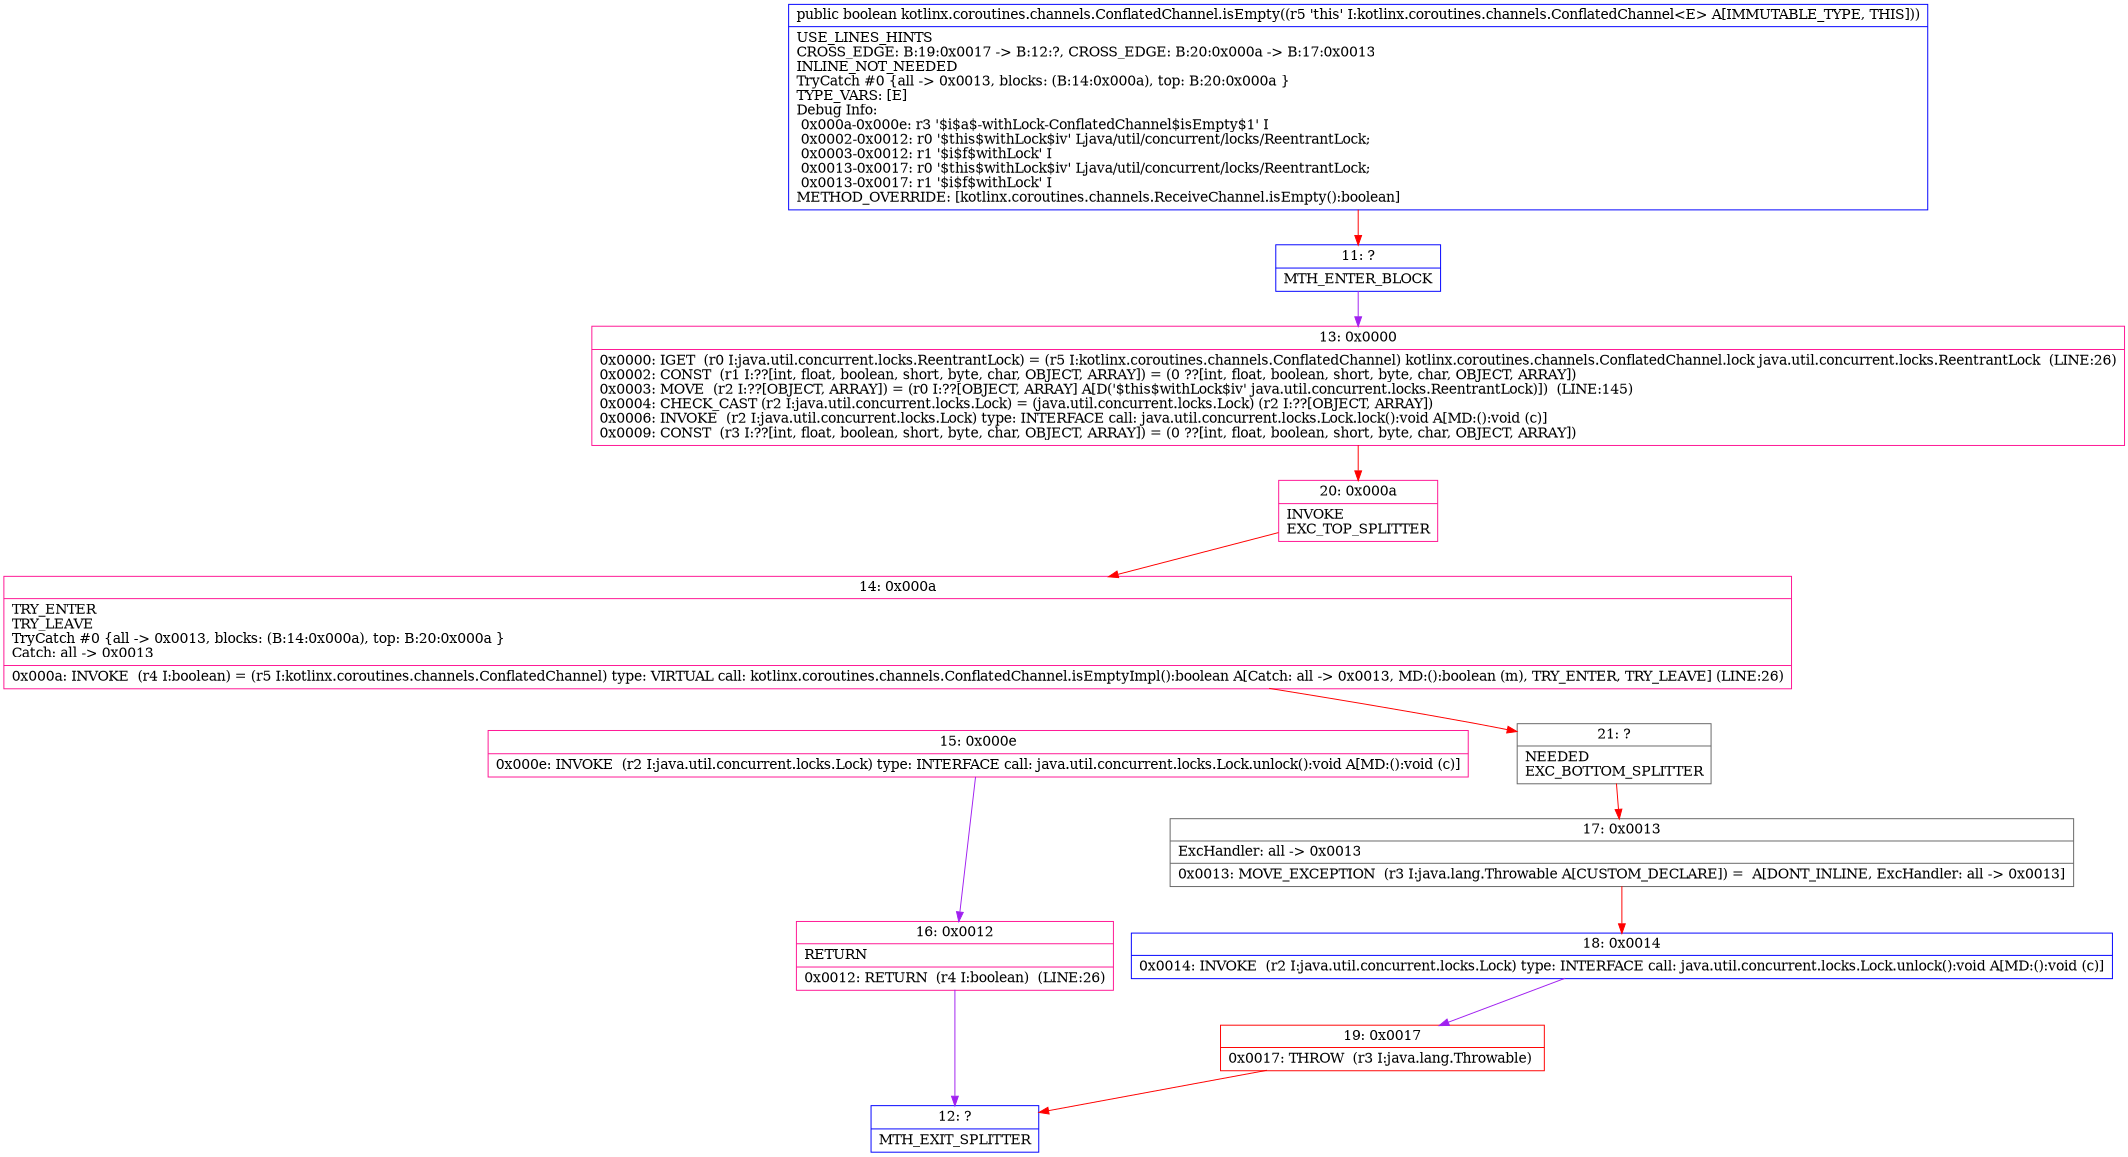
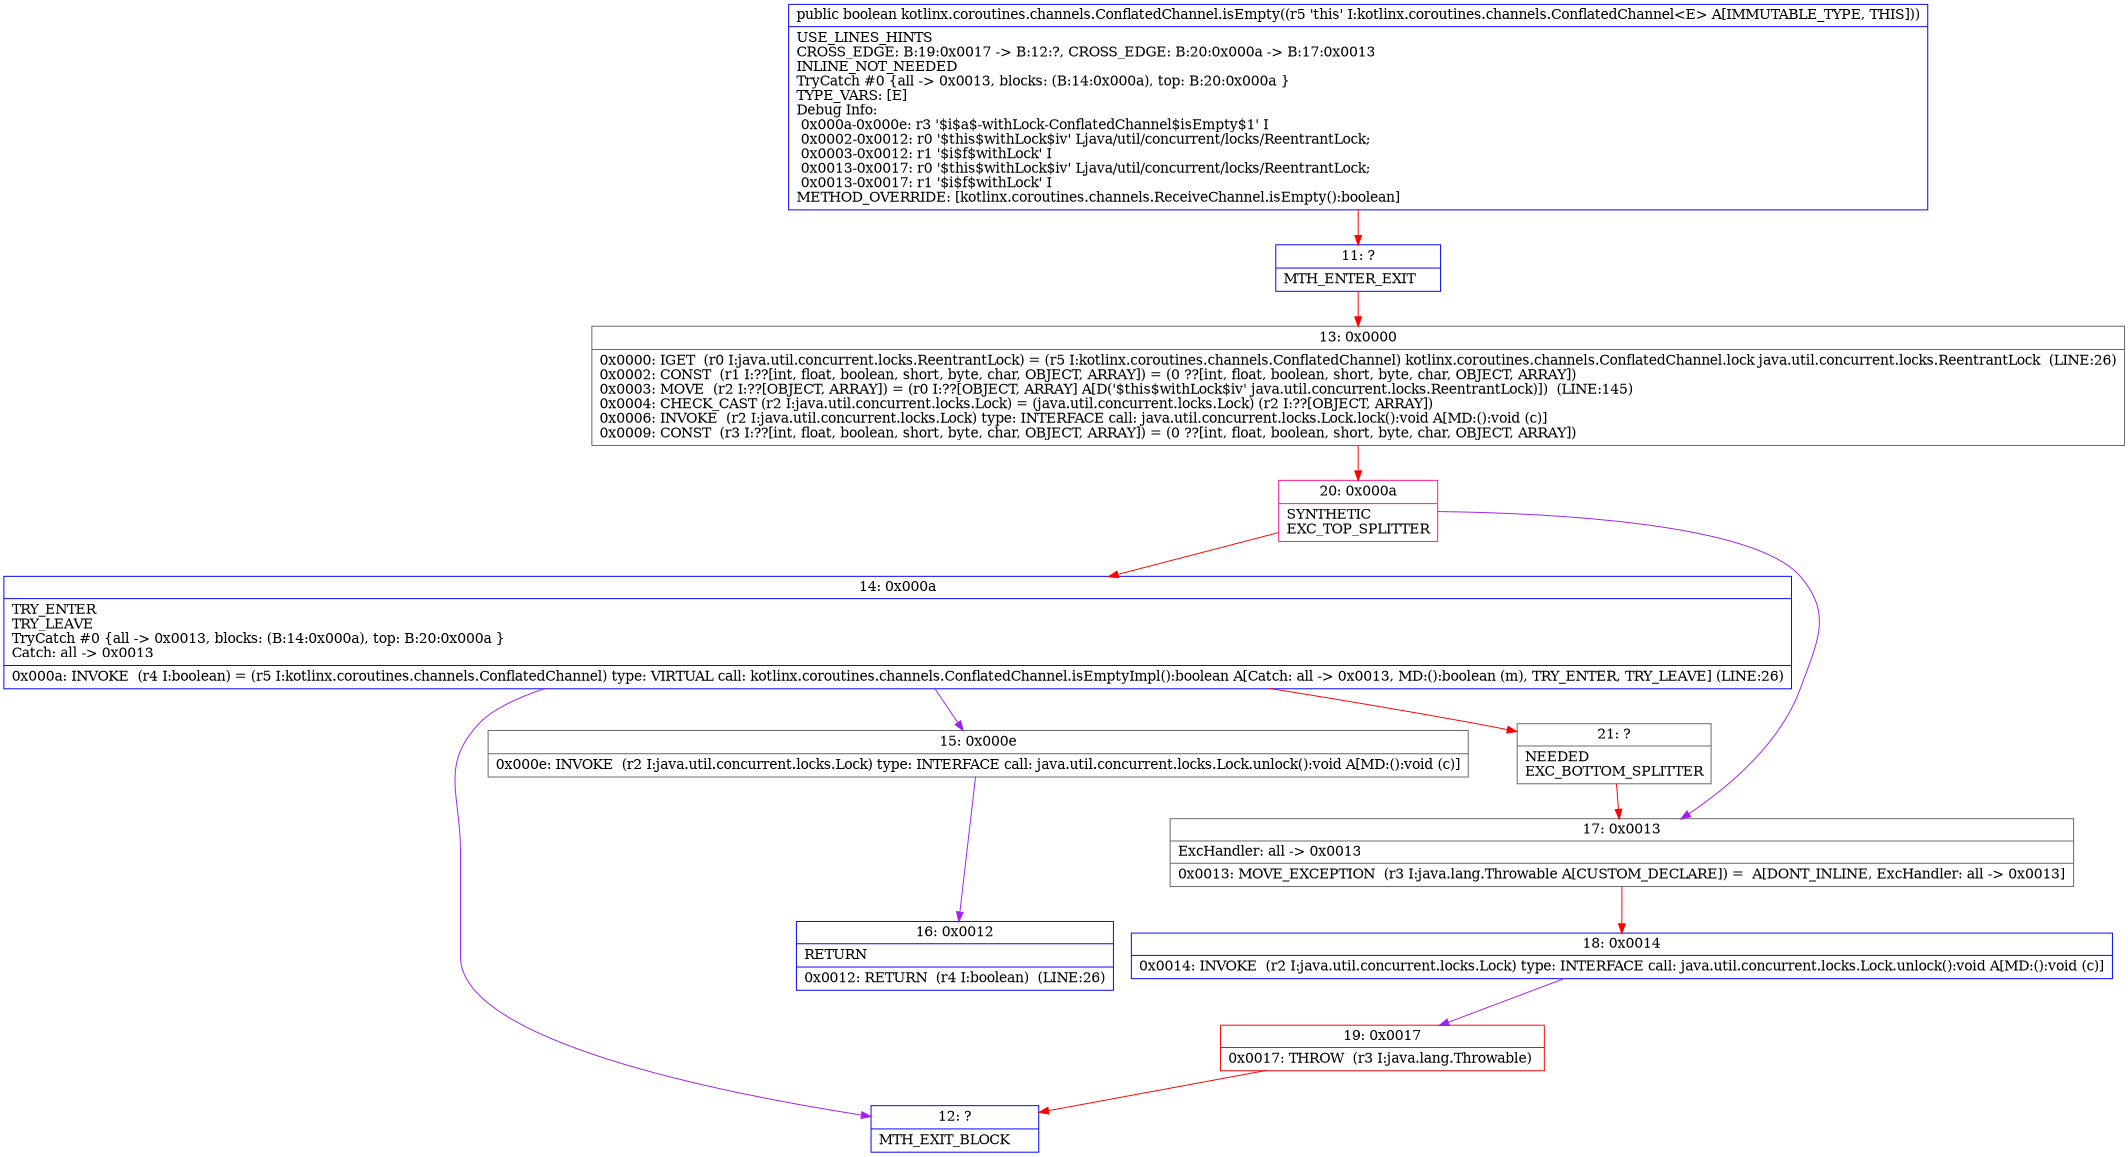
node "11: ?": text "MTH_ENTER_BLOCK" -> "MTH_ENTER_EXIT"
edge "11: ?" -> "13: 0x0000": color purple -> red
node "13: 0x0000": color deeppink -> gray40
node "20: 0x000a": text "INVOKE" -> "SYNTHETIC"
edge "20: 0x000a" -> "17: 0x0013": added
node "14: 0x000a": color deeppink -> blue
edge "14: 0x000a" -> "15: 0x000e": added
node "15: 0x000e": color deeppink -> gray40
node "16: 0x0012": color deeppink -> blue
edge "16: 0x0012" -> "12: ?": now "14: 0x000a" -> "12: ?"
node "12: ?": text "MTH_EXIT_SPLITTER" -> "MTH_EXIT_BLOCK"
